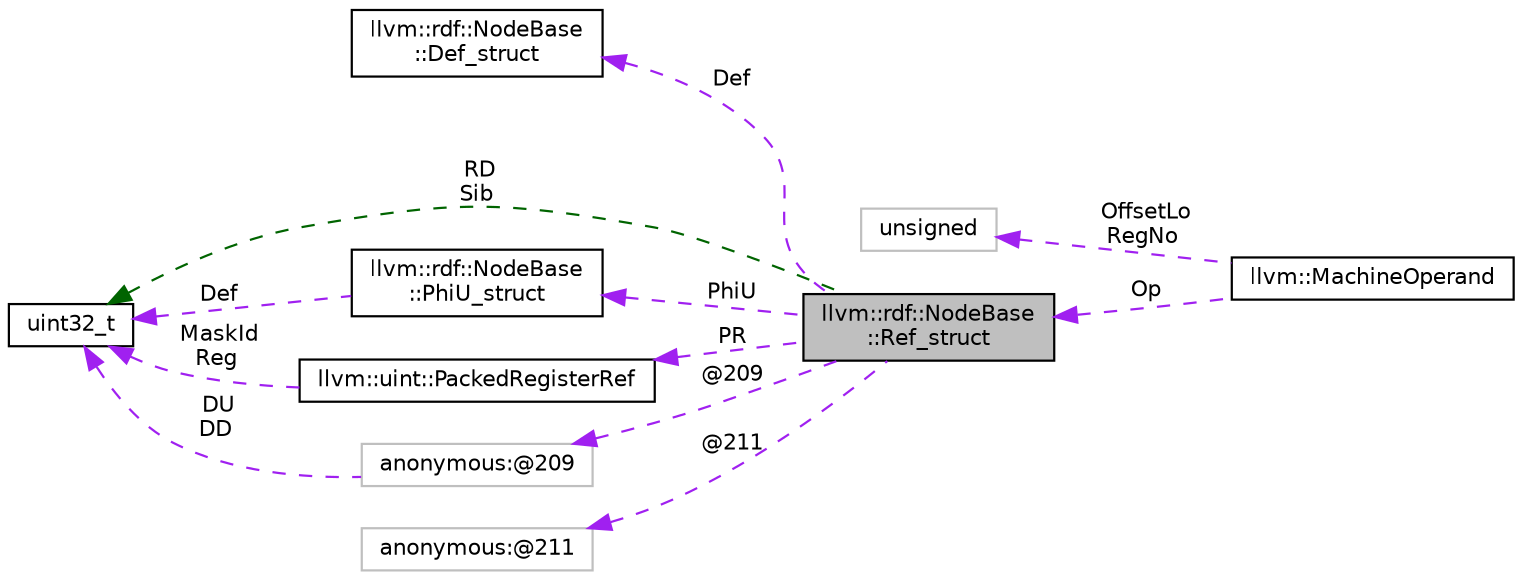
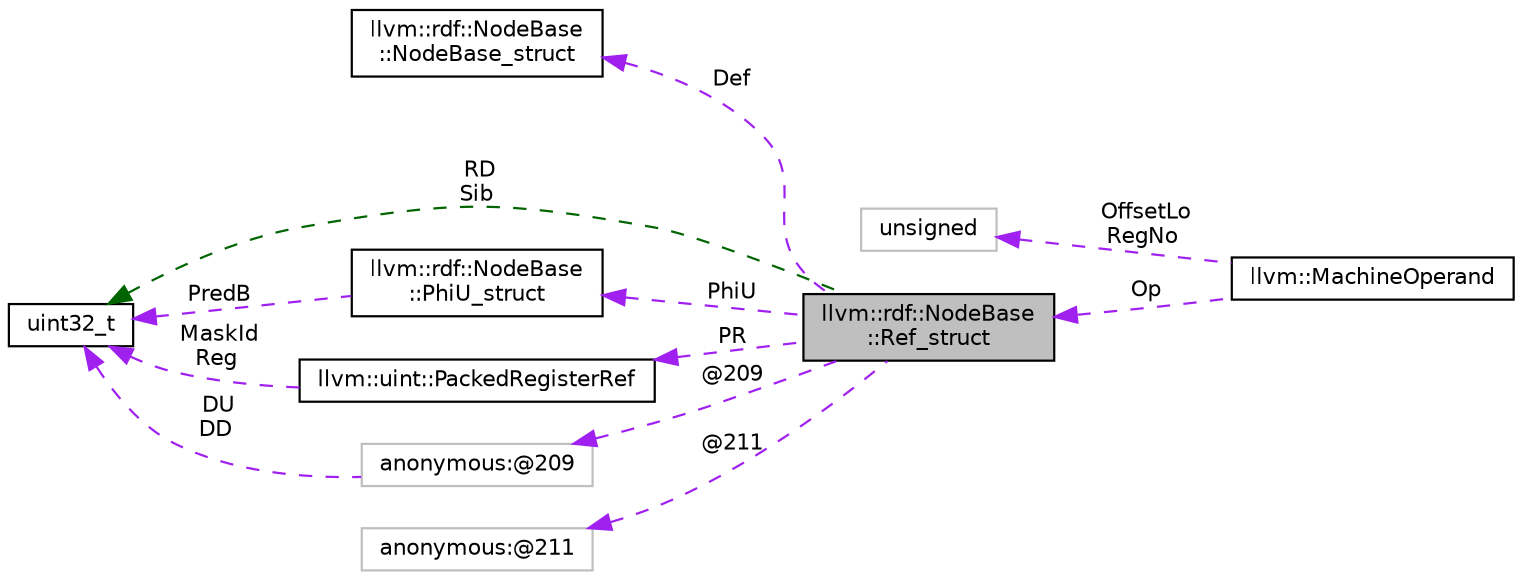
node "llvm::rdf::NodeBase ::Def_struct": label "llvm::rdf::NodeBase ::Def_struct" -> "llvm::rdf::NodeBase ::NodeBase_struct"
edge "llvm::rdf::NodeBase ::PhiU_struct" -> "uint32_t": label " Def" -> " PredB"
